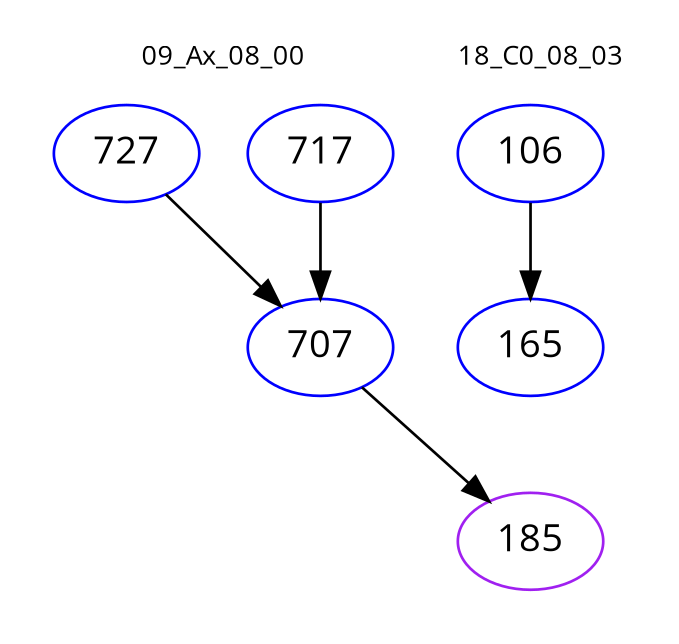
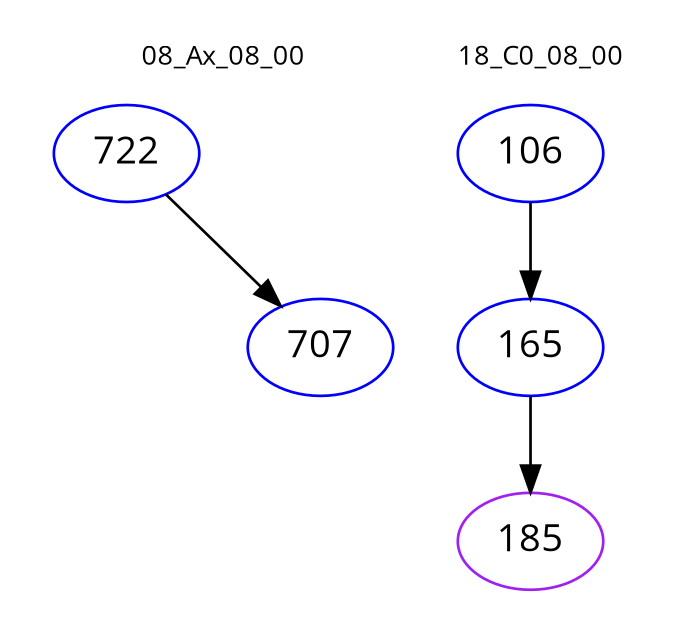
cluster "09_Ax_08_00": label "09_Ax_08_00" -> "08_Ax_08_00"
cluster "18_C0_08_03": label "18_C0_08_03" -> "18_C0_08_00"
node "727": label "727" -> "722"
node "717": removed
edge "707" -> "185": now "165" -> "185"
